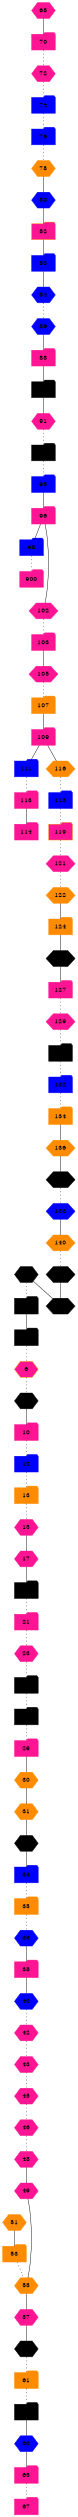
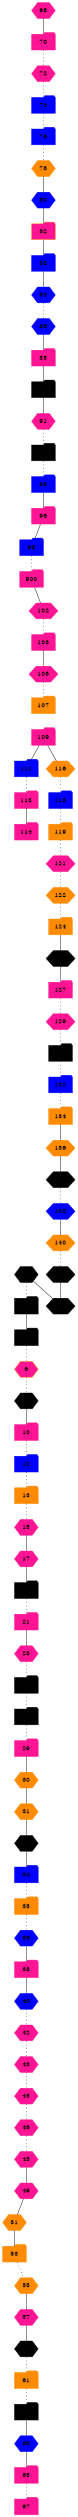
edge "96" -- "102": now "900" -- "102"
edge "107" -- "109": removed
node "119": fillcolor deeppink -> darkorange
edge "122" -- "124": style solid -> dotted
edge "21" -- "23": style dotted -> solid
edge "49" -- "55": now "49" -- "51"
